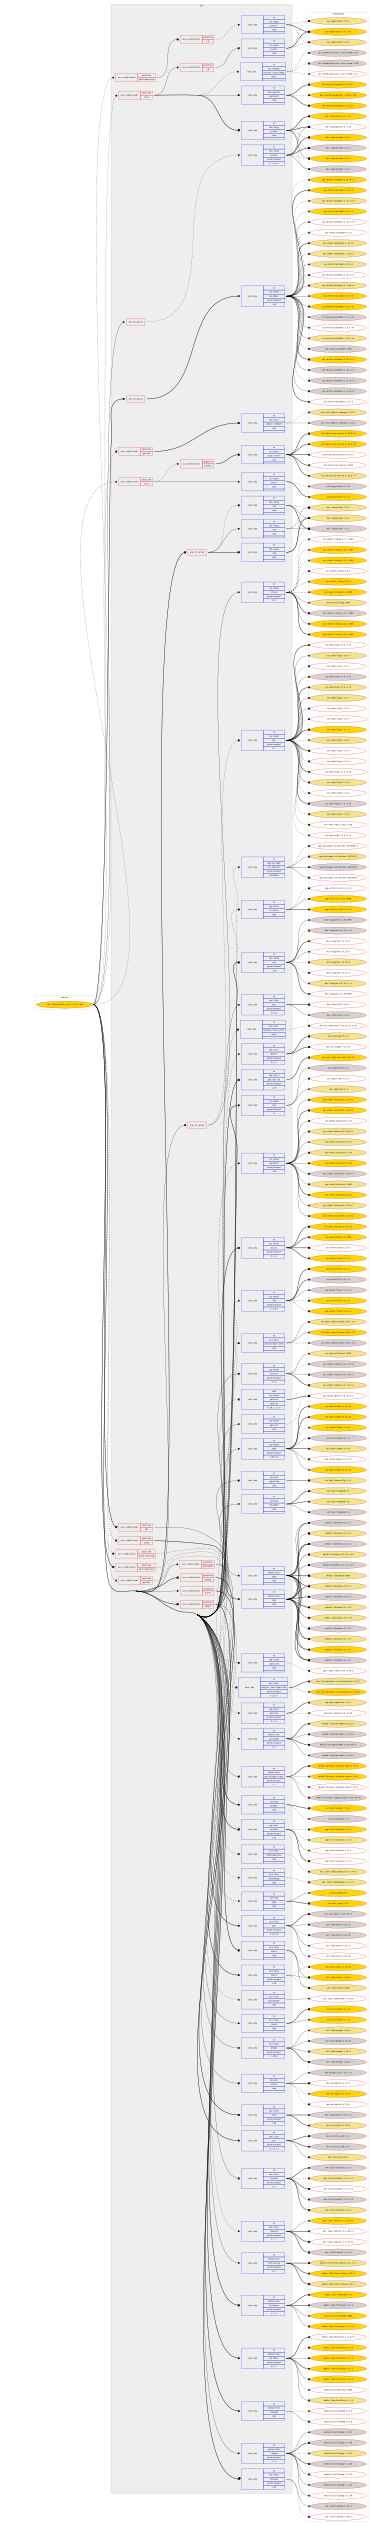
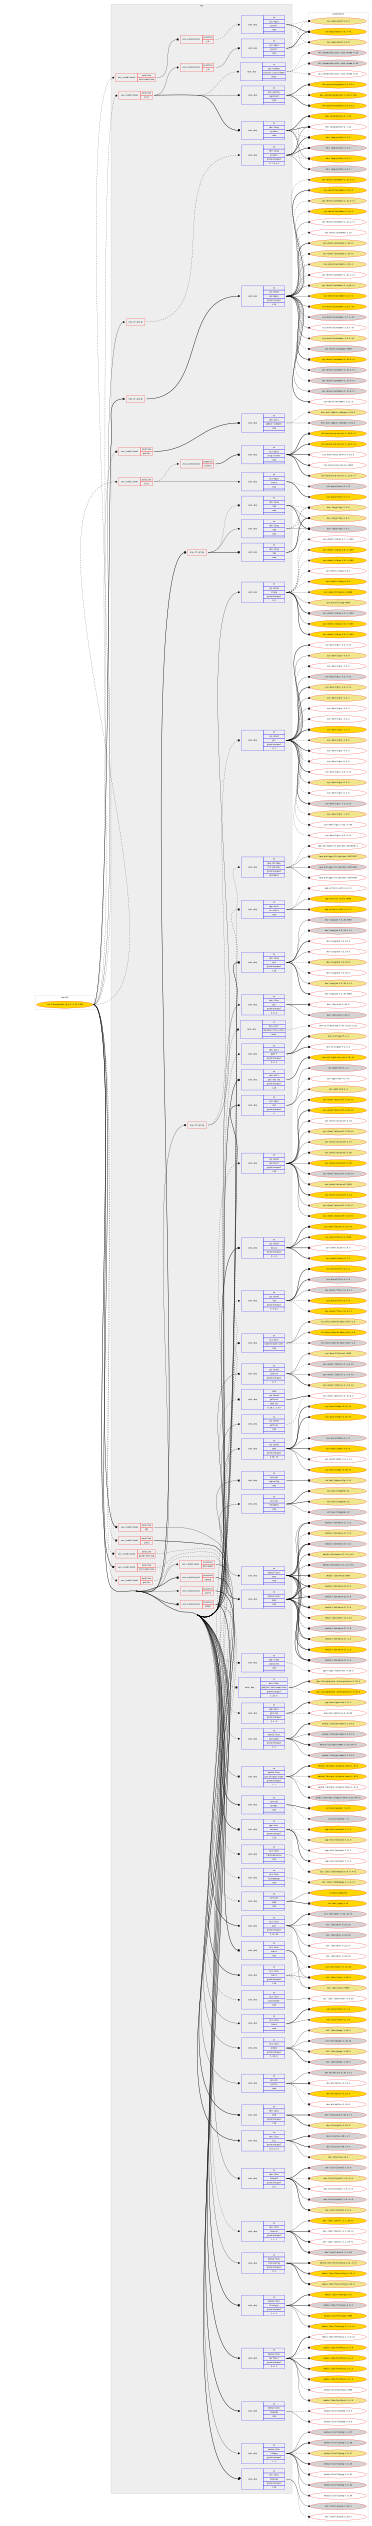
node "sys-devel/make-4.1-r1": removed
node "sys-devel/make-4.0-r1": fillcolor khaki -> gold
